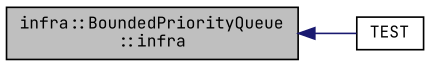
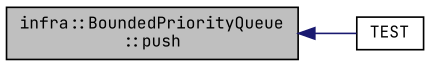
node "infra::BoundedPriorityQueue ::infra": label "infra::BoundedPriorityQueue ::infra" -> "infra::BoundedPriorityQueue ::push"
